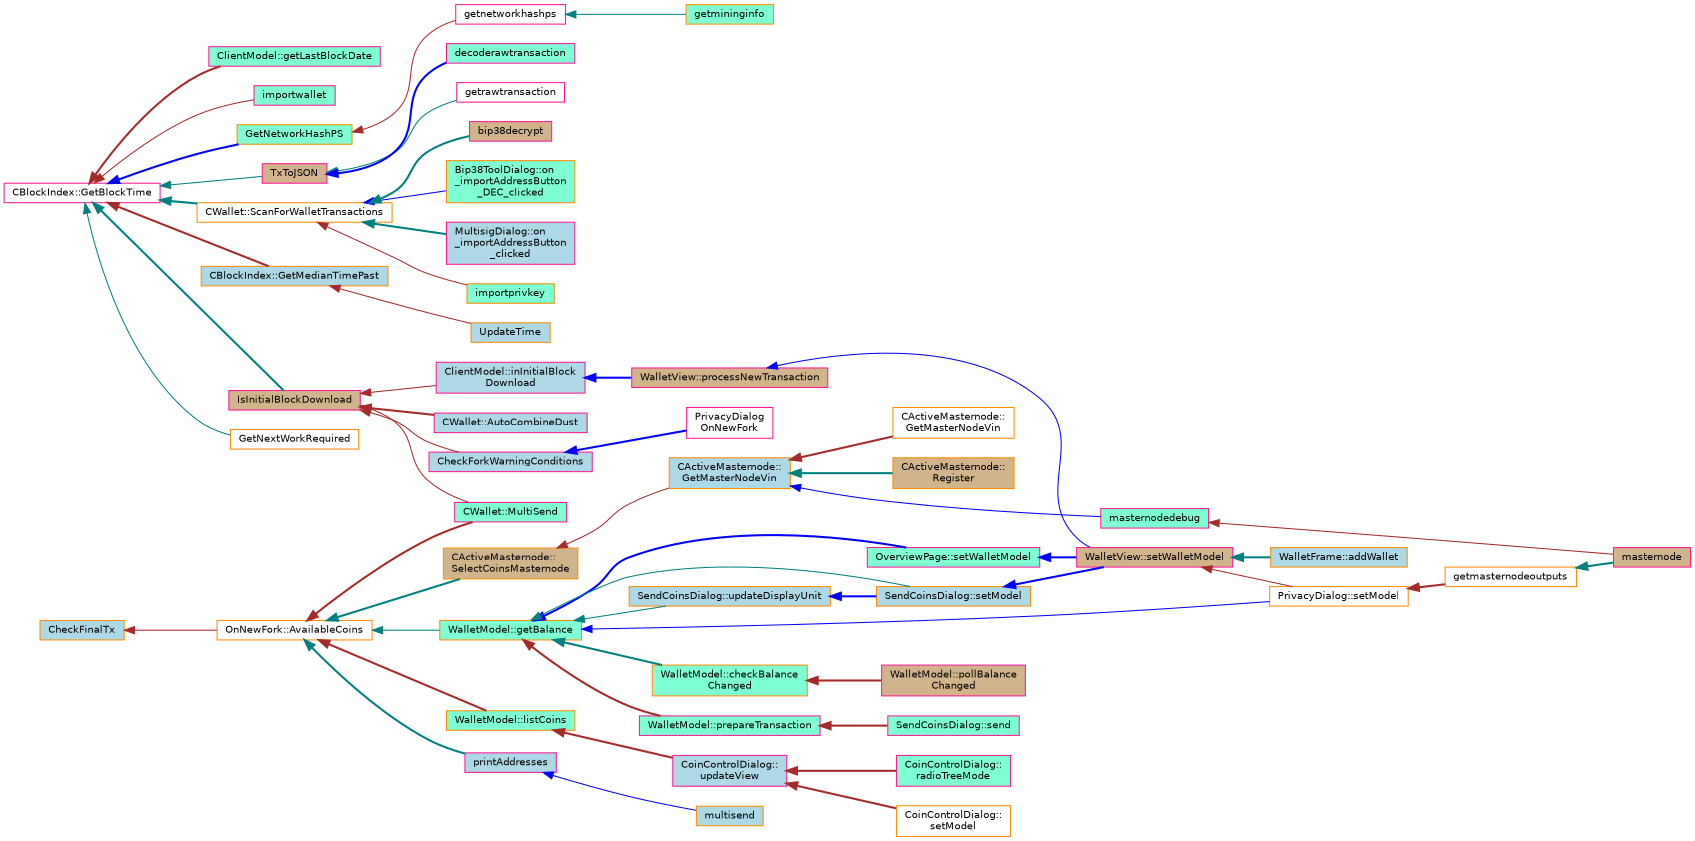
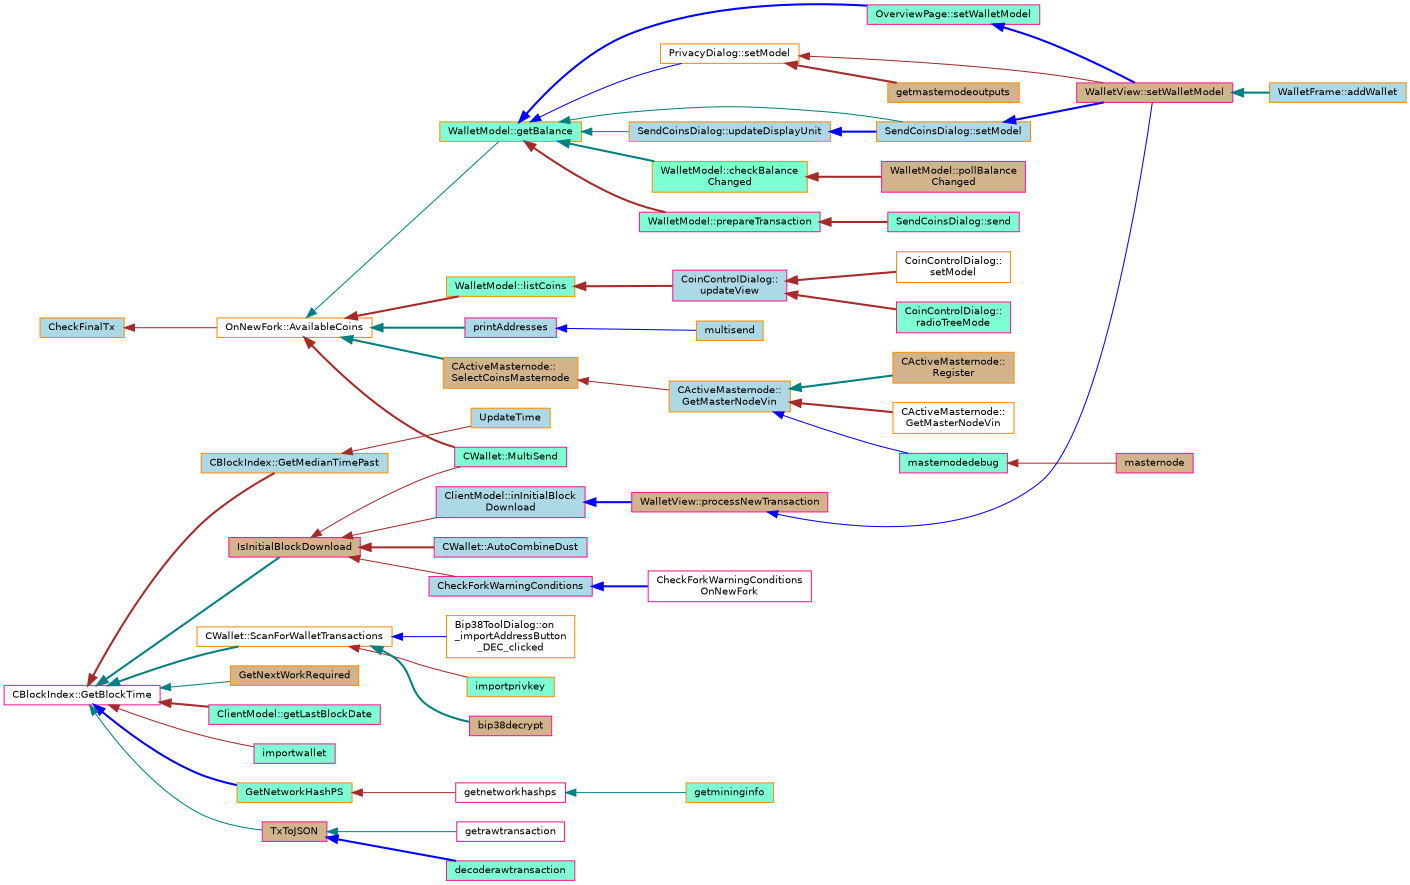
node "Bip38ToolDialog::on _importAddressButton _DEC_clicked": fillcolor aquamarine -> white
node "MultisigDialog::on _importAddressButton _clicked": removed
node "PrivacyDialog OnNewFork": label "PrivacyDialog OnNewFork" -> "CheckForkWarningConditions OnNewFork"
node "GetNextWorkRequired": fillcolor white -> tan
edge "masternode" -> "getmasternodeoutputs": removed
node "getmasternodeoutputs": fillcolor white -> tan
edge "PrivacyDialog::setModel" -> "WalletView::setWalletModel": reversed
